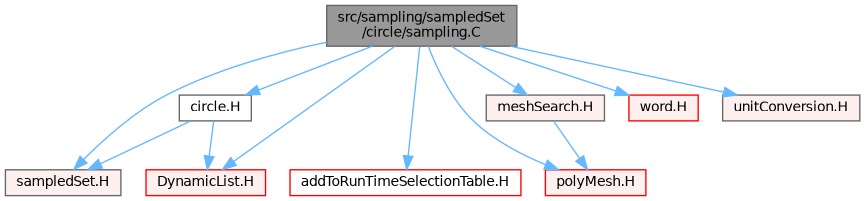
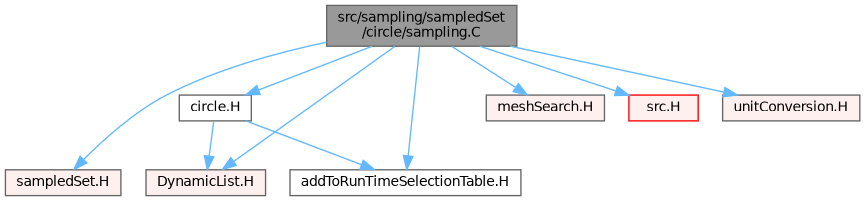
node "word.H": label "word.H" -> "src.H"
edge "circle.H" -> "sampledSet.H": now "circle.H" -> "addToRunTimeSelectionTable.H"
node "DynamicList.H": color red -> grey40
node "addToRunTimeSelectionTable.H": color red -> grey40
node "polyMesh.H": removed
